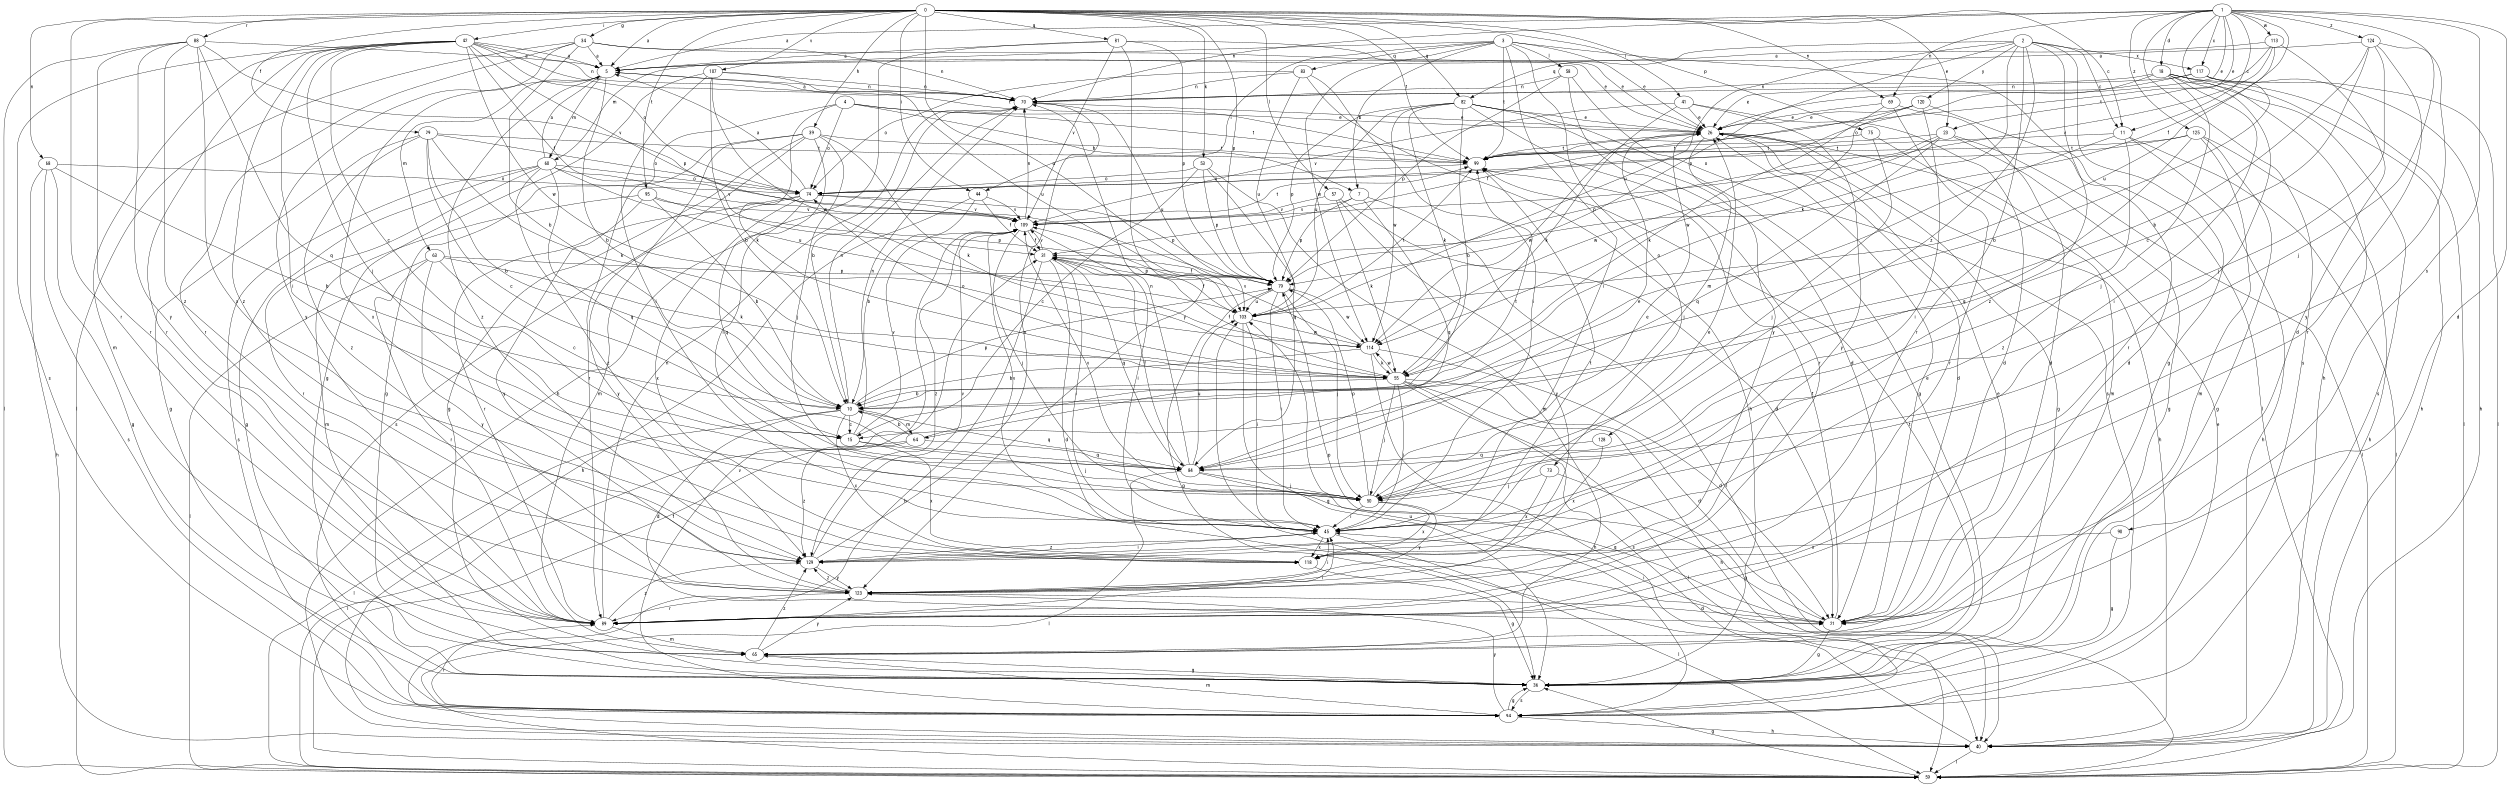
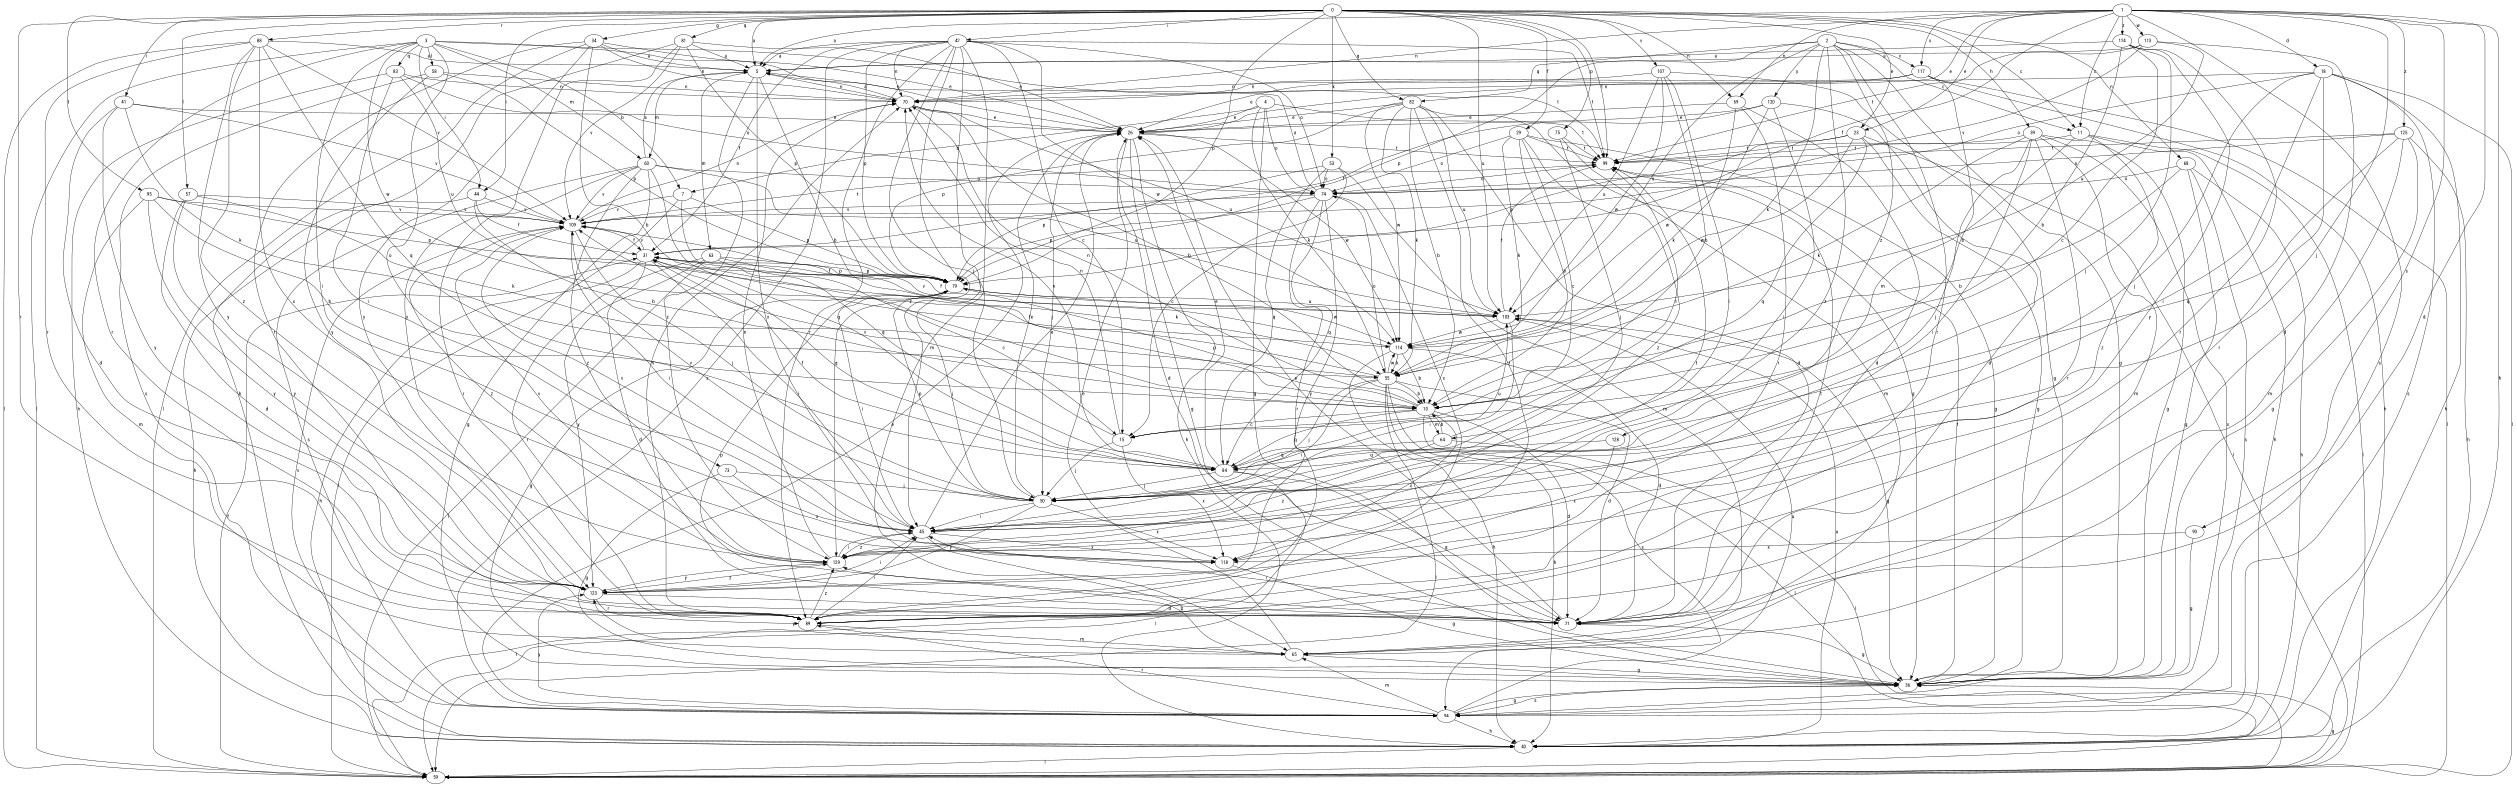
edge "3" -> "89": added, label "r"
